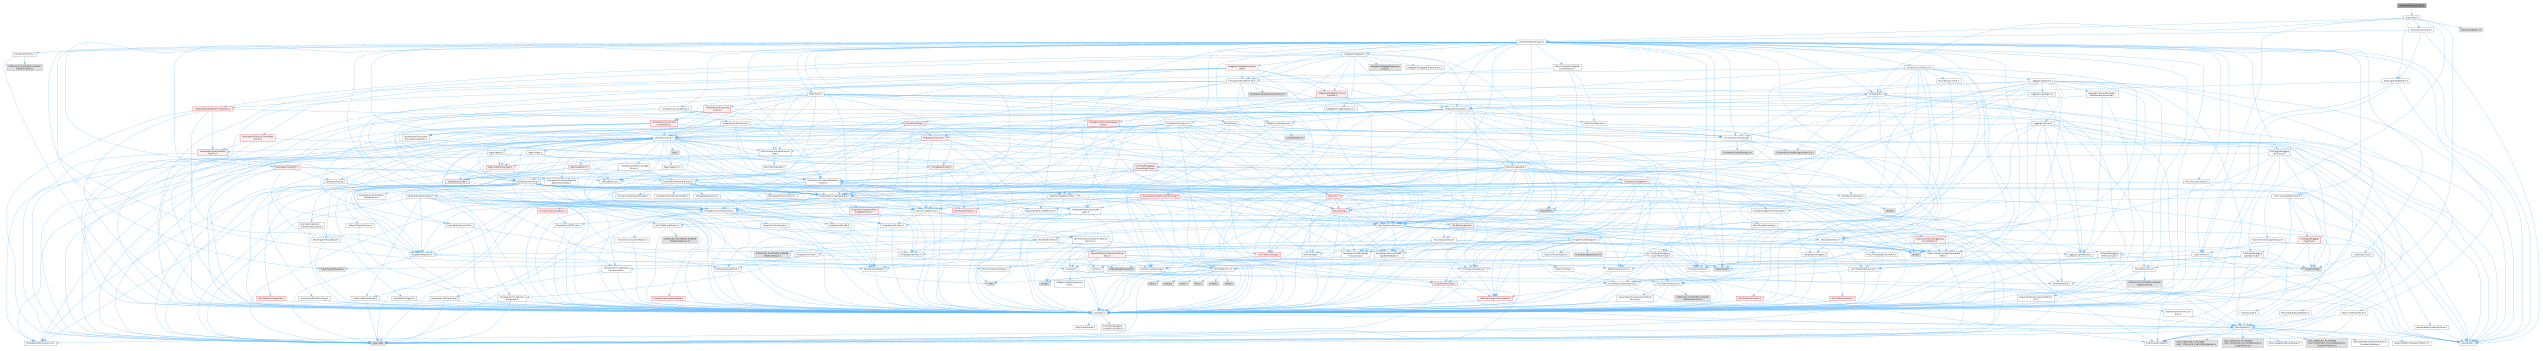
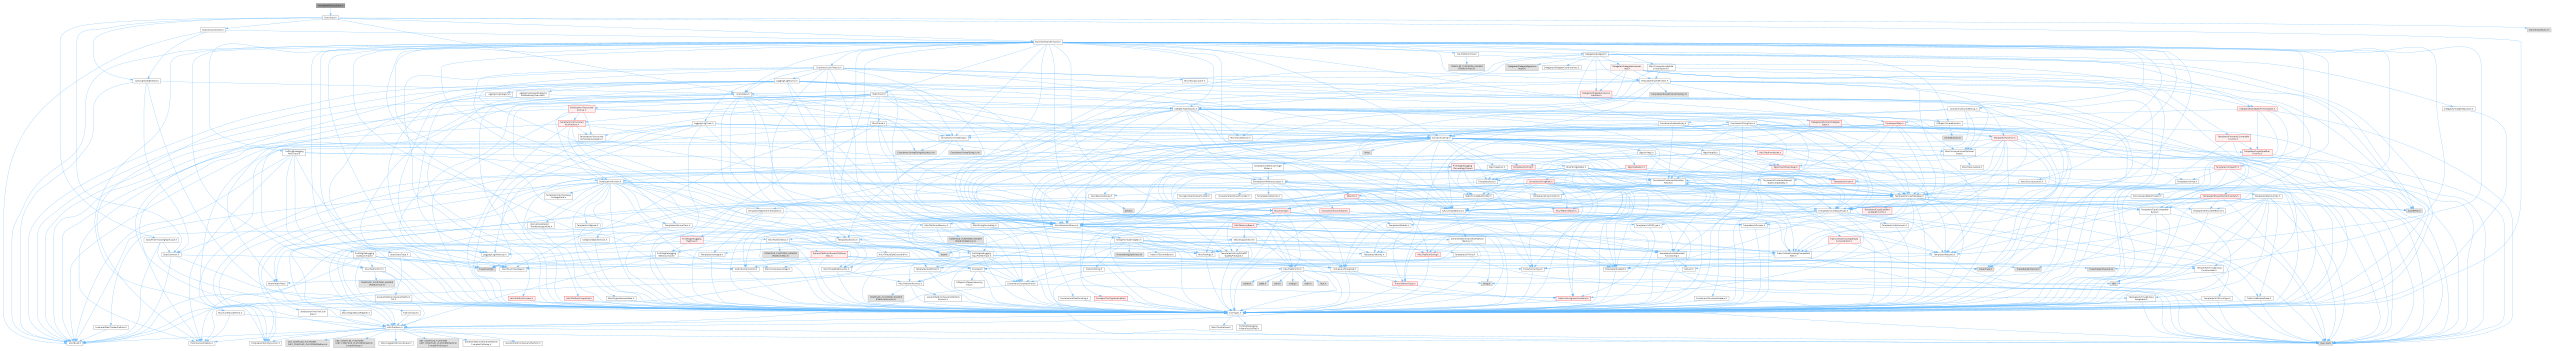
edge "Stats/StatsSystemTypes.h" -> "StatsCommon.h": now "HAL/CriticalSection.h" -> "StatsCommon.h"
edge "Templates/Function.h" -> "Misc/AssertionMacros.h": now "HAL/PlatformMath.h" -> "Misc/AssertionMacros.h"
edge "Containers/Array.h" -> "Containers/ContainerAllocation Policies.h": now "Algo/HeapSort.h" -> "Containers/ContainerAllocation Policies.h"
